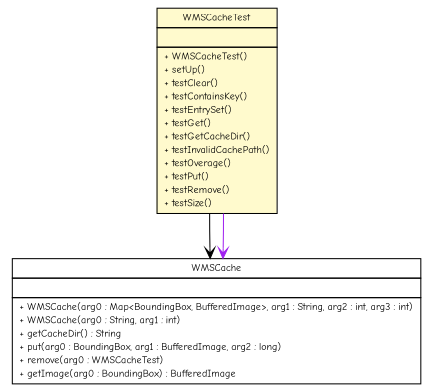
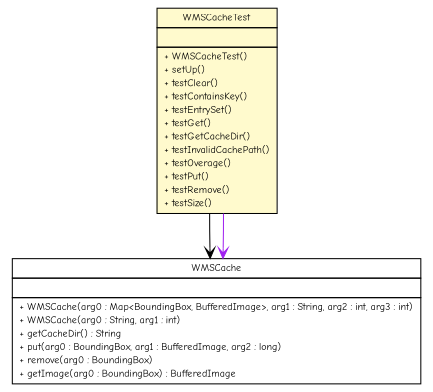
node "WMSCache": text "+ remove(arg0 : WMSCacheTest)" -> "+ remove(arg0 : BoundingBox)"
